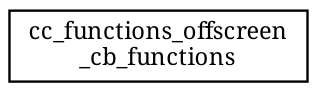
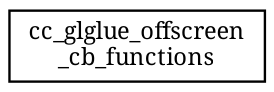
node "cc_functions_offscreen _cb_functions": label "cc_functions_offscreen _cb_functions" -> "cc_glglue_offscreen _cb_functions"
